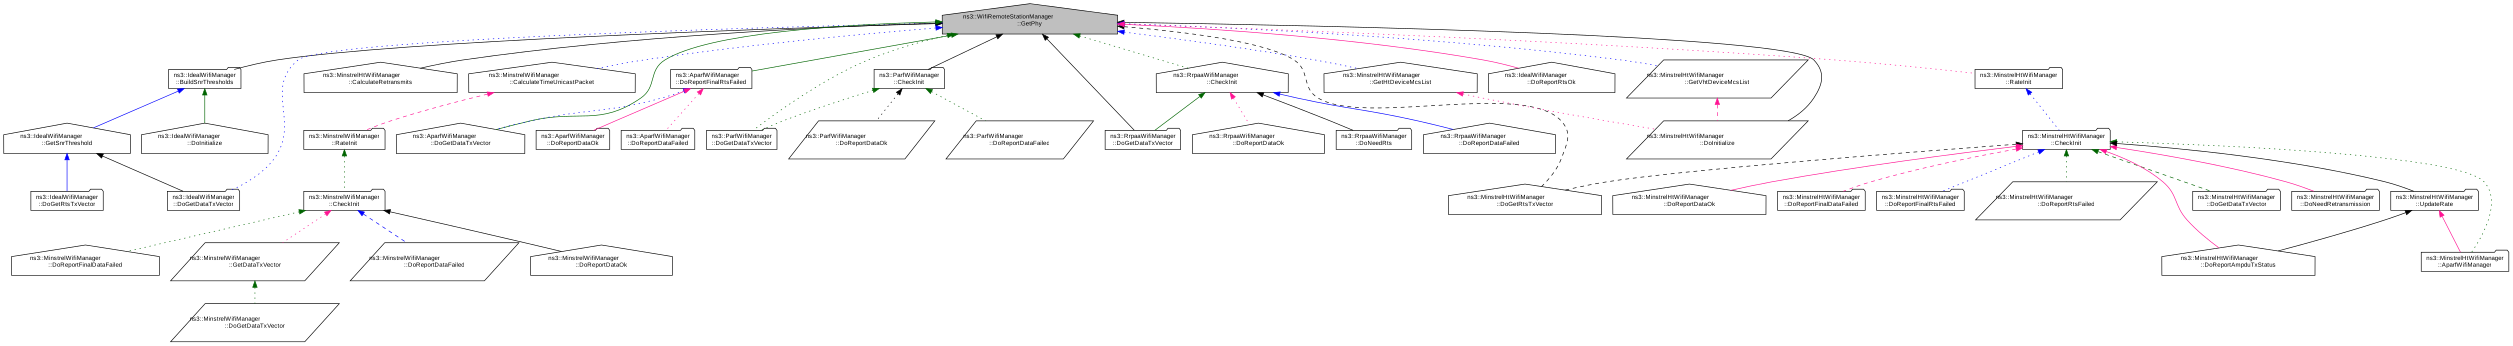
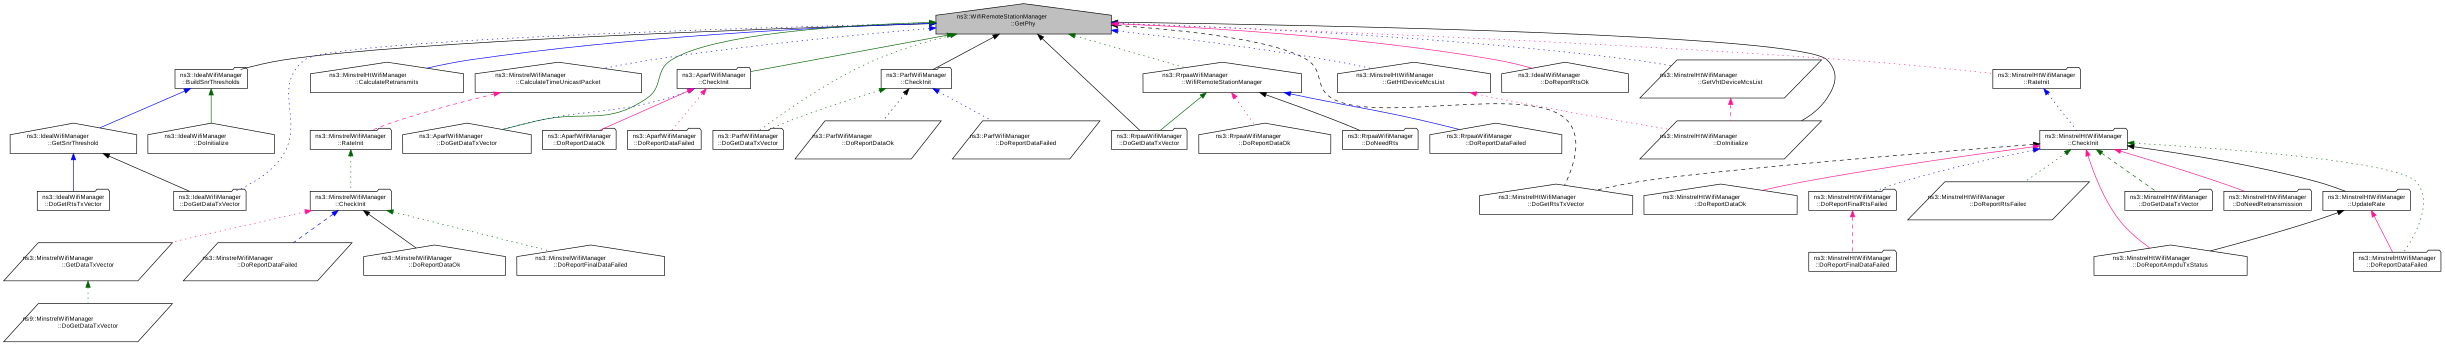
edge "ns3::MinstrelHtWifiManager ::CalculateRetransmits" -> "ns3::WifiRemoteStationManager ::GetPhy": color black -> blue
node "ns3::AparfWifiManager ::DoReportFinalRtsFailed": label "ns3::AparfWifiManager ::DoReportFinalRtsFailed" -> "ns3::AparfWifiManager ::CheckInit"
node "ns3::RrpaaWifiManager ::CheckInit": label "ns3::RrpaaWifiManager ::CheckInit" -> "ns3::RrpaaWifiManager ::WifiRemoteStationManager"
edge "ns3::ParfWifiManager ::DoReportDataFailed" -> "ns3::ParfWifiManager ::CheckInit": color darkgreen -> blue
edge "ns3::MinstrelHtWifiManager ::DoReportFinalDataFailed" -> "ns3::MinstrelHtWifiManager ::CheckInit": now "ns3::MinstrelHtWifiManager ::DoReportFinalDataFailed" -> "ns3::MinstrelHtWifiManager ::DoReportFinalRtsFailed"
node "ns3::MinstrelHtWifiManager ::AparfWifiManager": label "ns3::MinstrelHtWifiManager ::AparfWifiManager" -> "ns3::MinstrelHtWifiManager ::DoReportDataFailed"
node "ns3::MinstrelWifiManager ::DoGetDataTxVector": label "ns3::MinstrelWifiManager ::DoGetDataTxVector" -> "ns9::MinstrelWifiManager ::DoGetDataTxVector"
